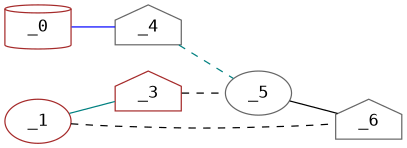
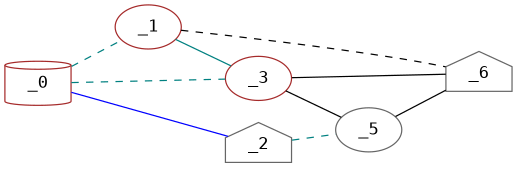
node "_4": label "_4" -> "_2"
edge "_1" -- "_0": added
edge "_6" -- "_3": added
edge "_3" -- "_0": added
node "_3": shape house -> ellipse
edge "_3" -- "_5": style dashed -> solid
